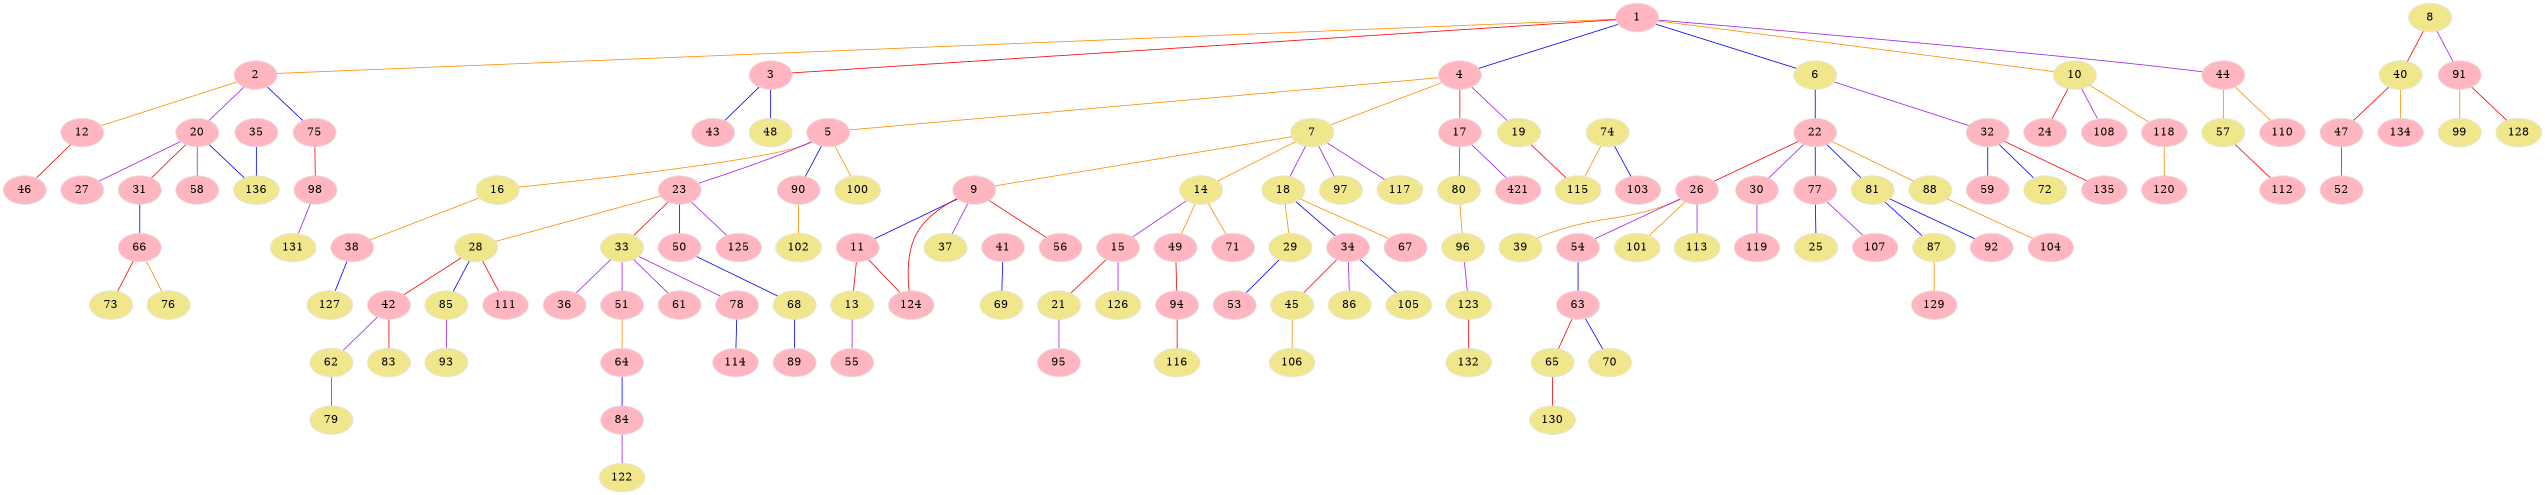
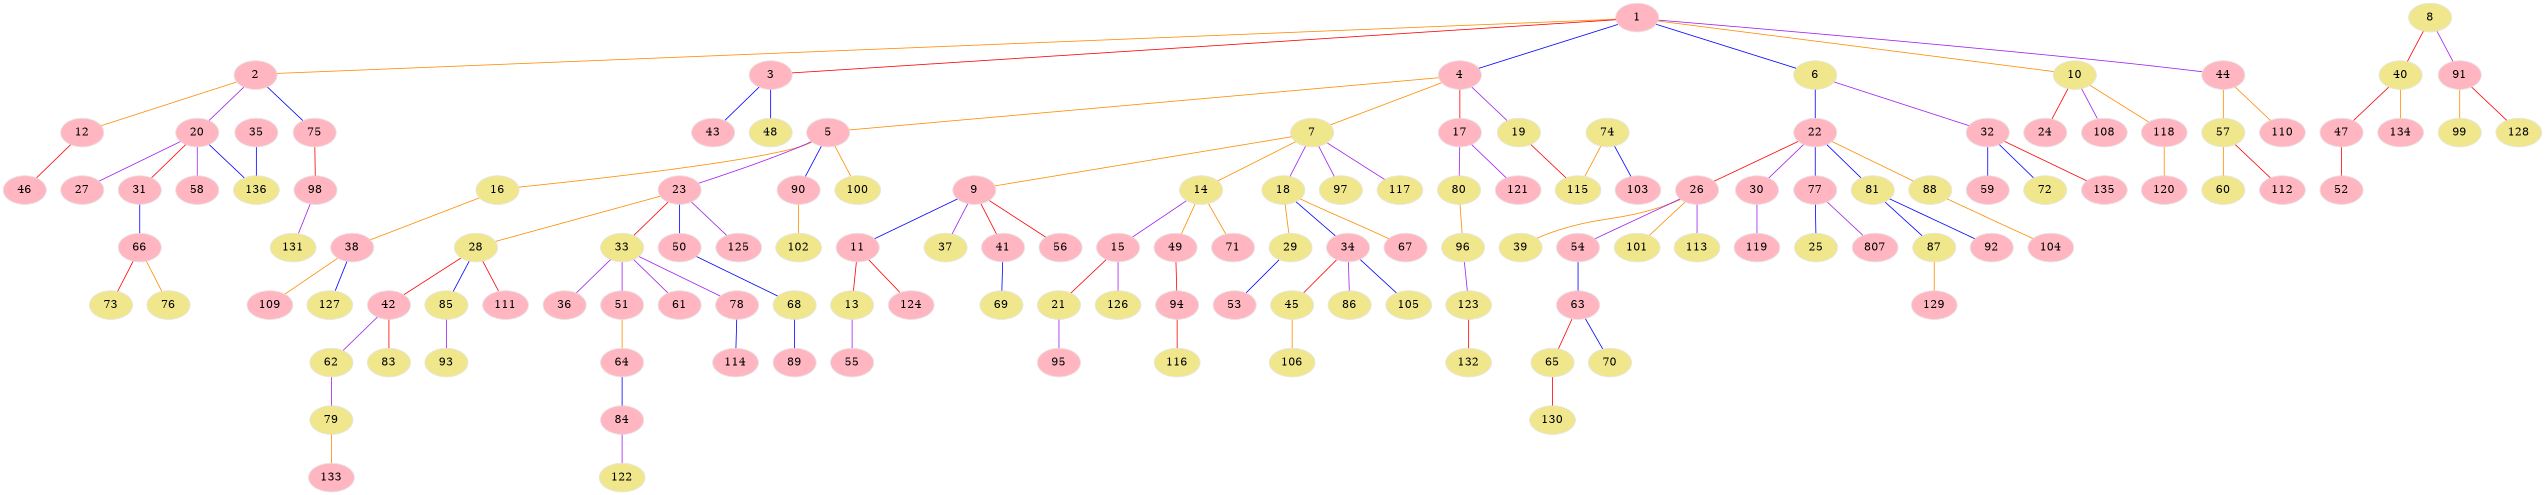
node "421": label "421" -> "121"
node "60": added
edge "9" -- "124": now "9" -- "41"
node "107": label "107" -> "807"
node "109": added
node "133": added
